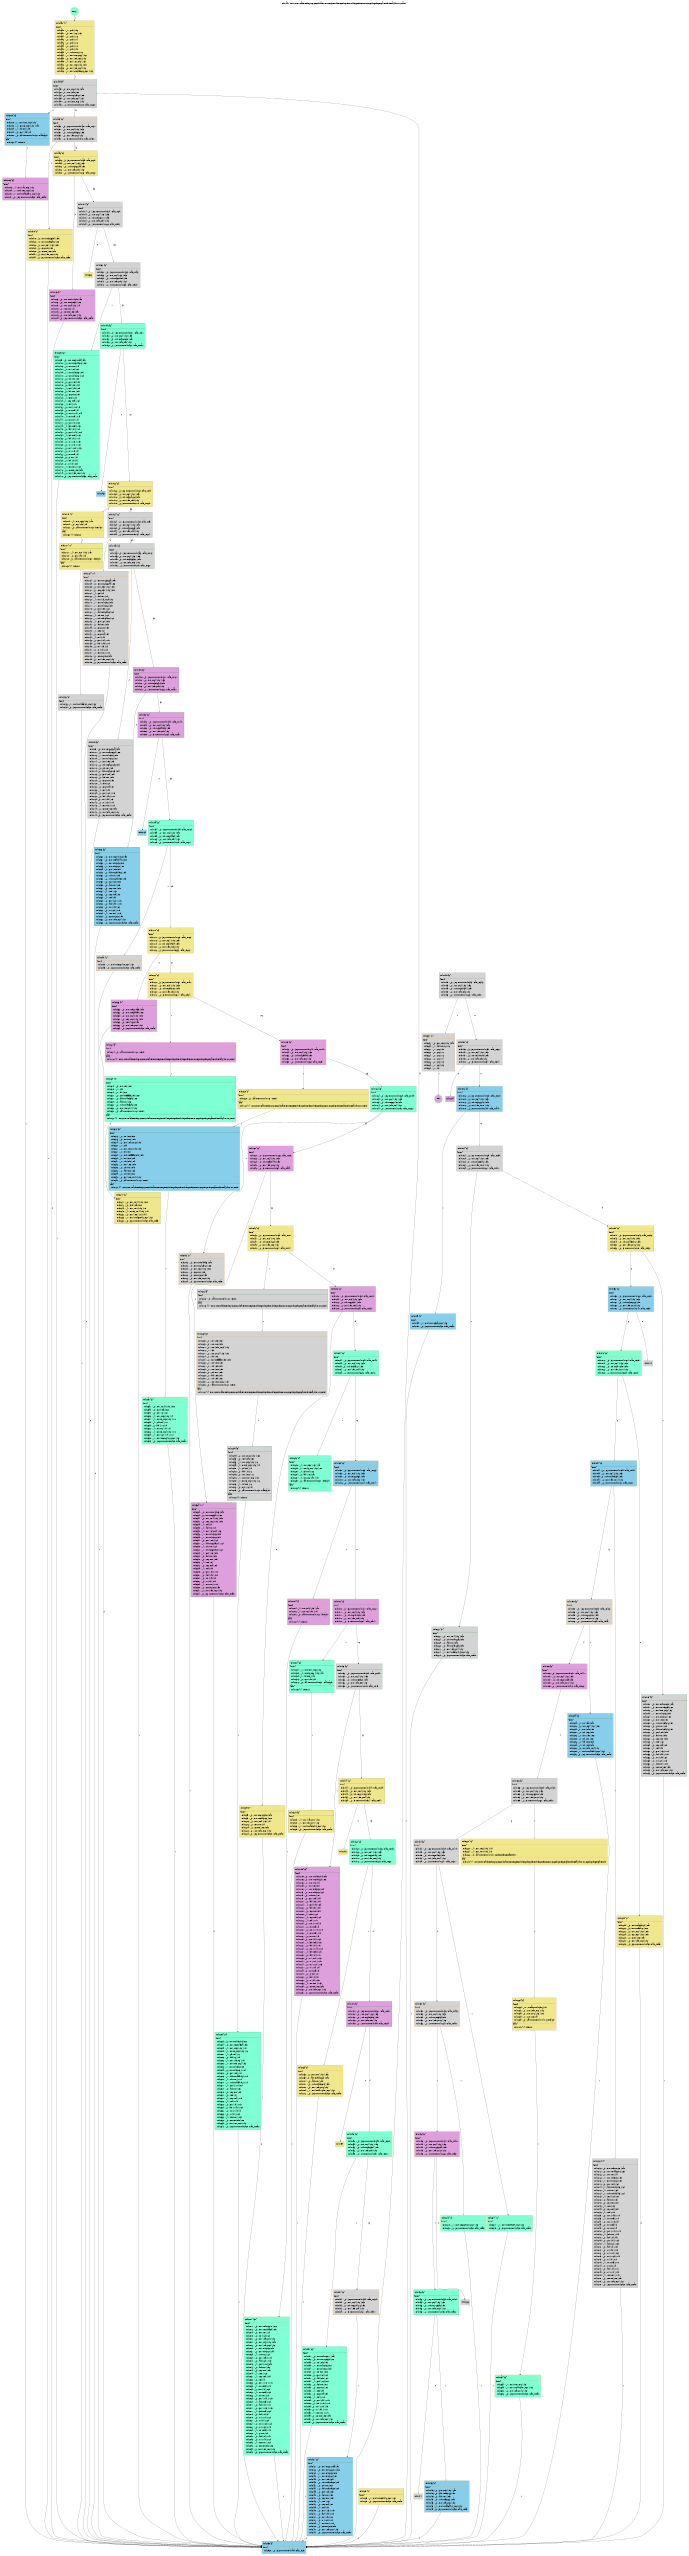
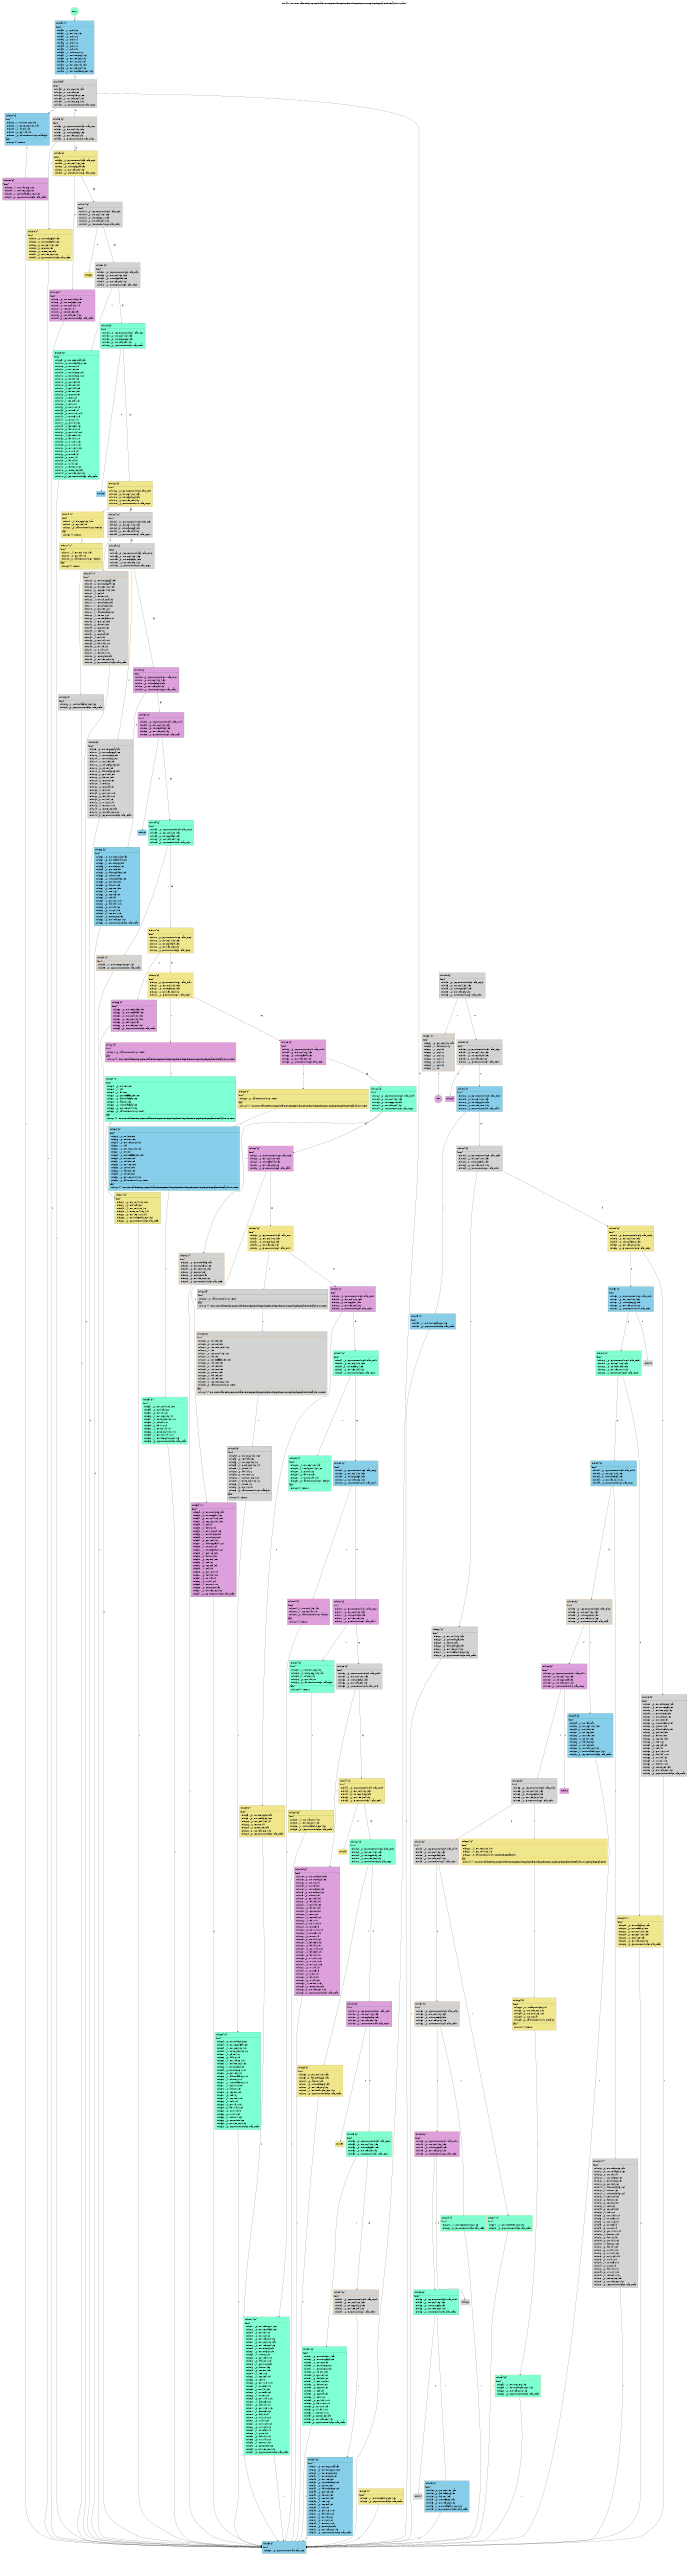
node "0x401a90 [47]": fillcolor khaki -> skyblue
node "0x402918": added
